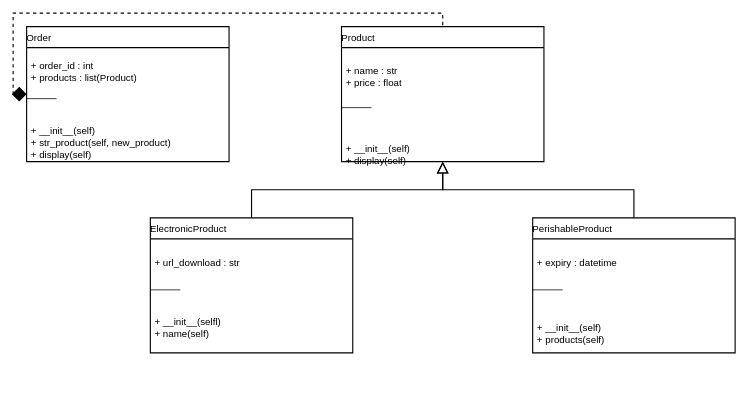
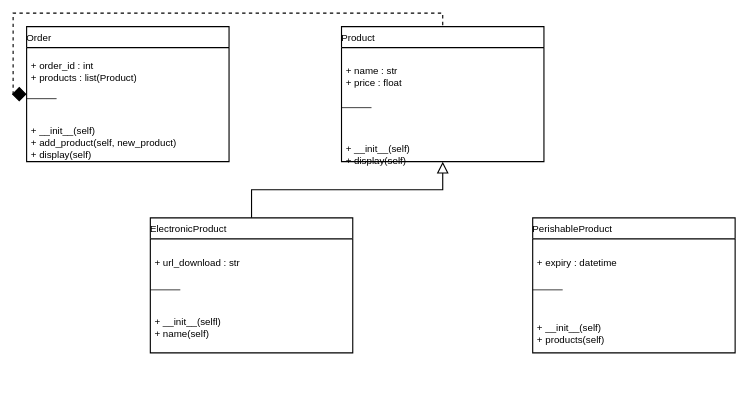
node "+ __init__(self) + str_product(self, new_product) + display(self)": label "+ __init__(self) + str_product(self, new_product) + display(self)" -> "+ __init__(self) + add_product(self, new_product) + display(self)"
edge "PerishableProduct" -> "Product": removed
